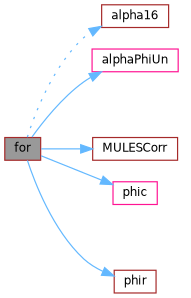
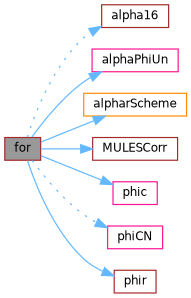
node "alpharScheme": added
node "phiCN": added
